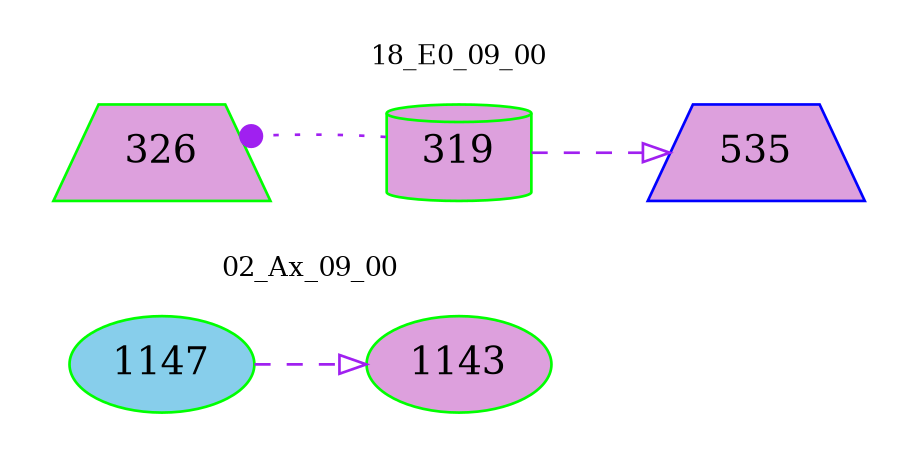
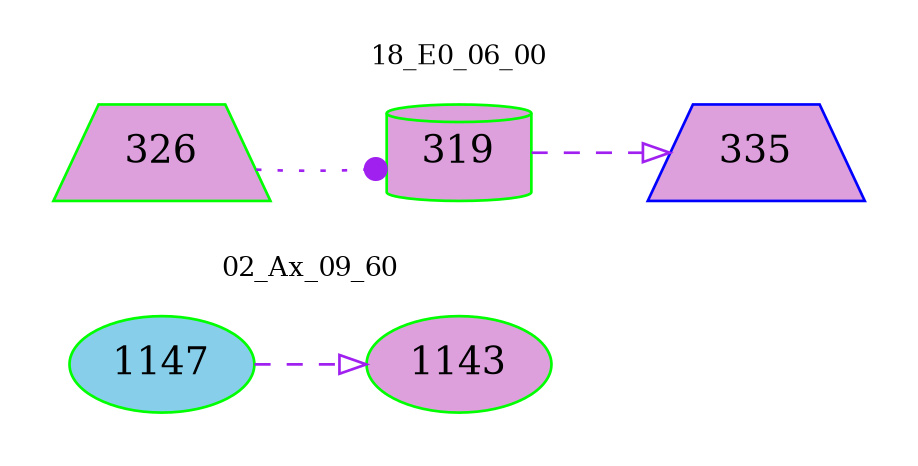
cluster "18_E0_09_00": label "18_E0_09_00" -> "18_E0_06_00"
edge "319" -> "326": reversed
node "535": label "535" -> "335"
cluster "02_Ax_09_00": label "02_Ax_09_00" -> "02_Ax_09_60"
